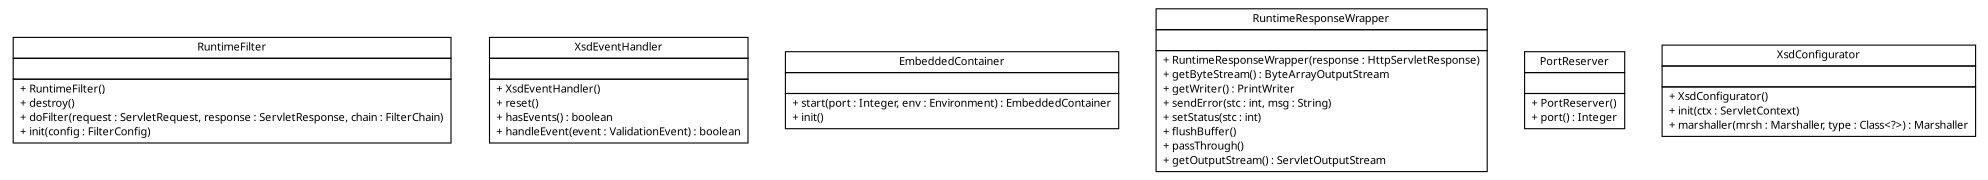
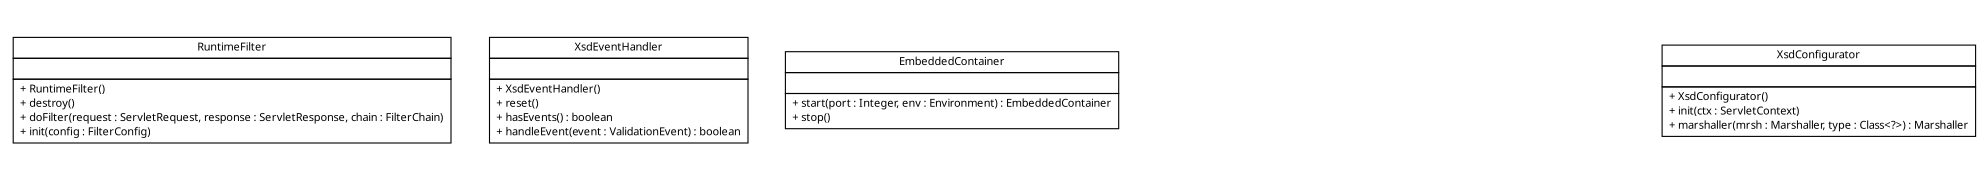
node "RuntimeResponseWrapper": removed
node "PortReserver": removed
node "EmbeddedContainer": text "+ init()" -> "+ stop()"
